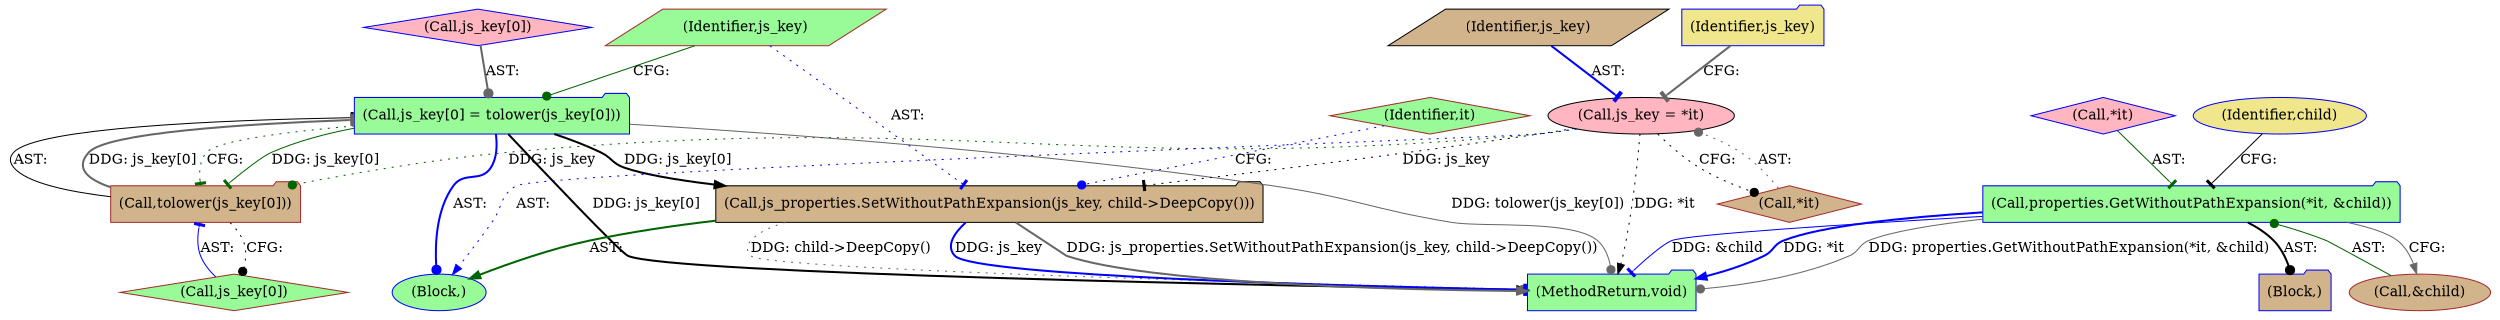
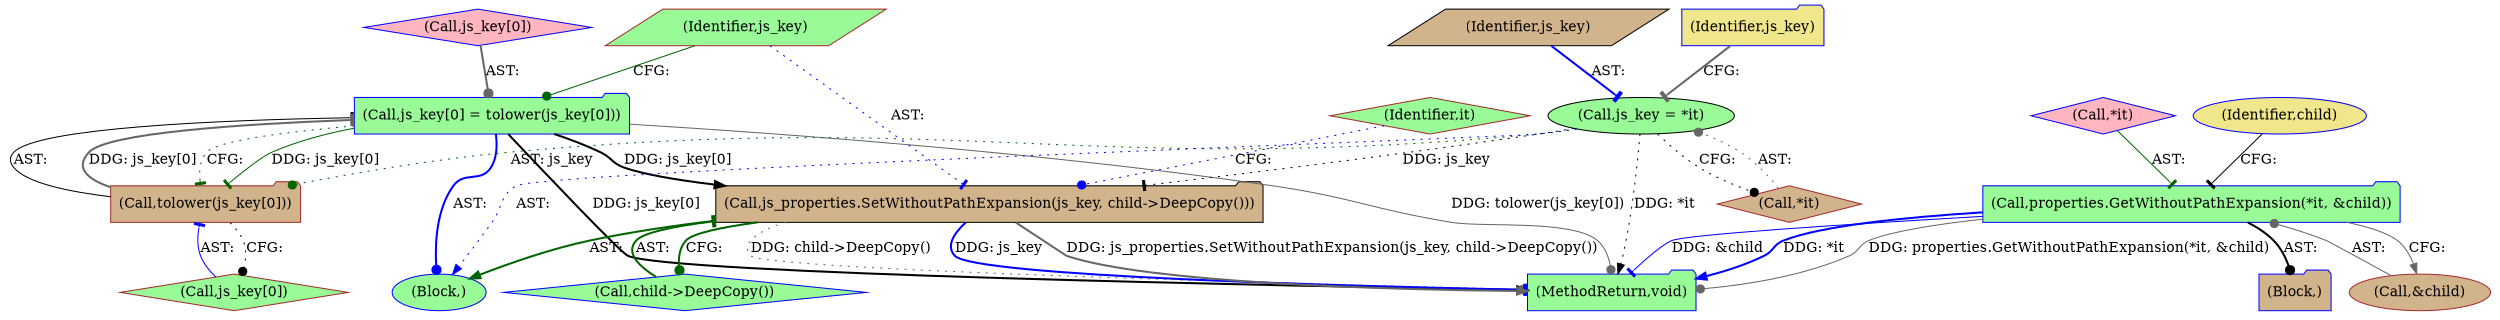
node "(Call,js_key = *it)": fillcolor lightpink -> palegreen
edge "(Call,js_key = *it)" -> "(Call,tolower(js_key[0]))": label "DDG: js_key" -> "AST: js_key"
edge "(Call,&child)" -> "(Call,properties.GetWithoutPathExpansion(*it, &child))": color darkgreen -> gray40
node "(Call,child->DeepCopy())": added
